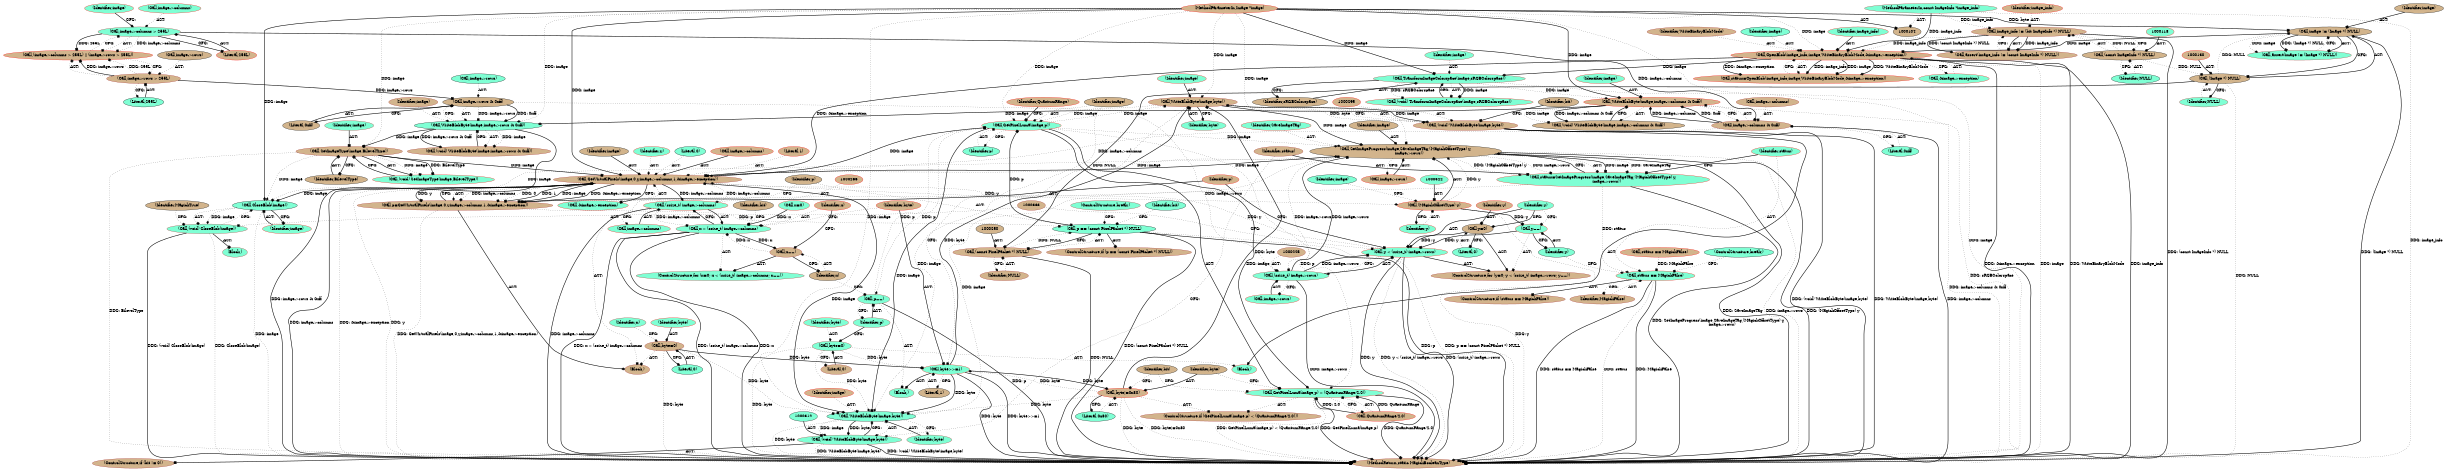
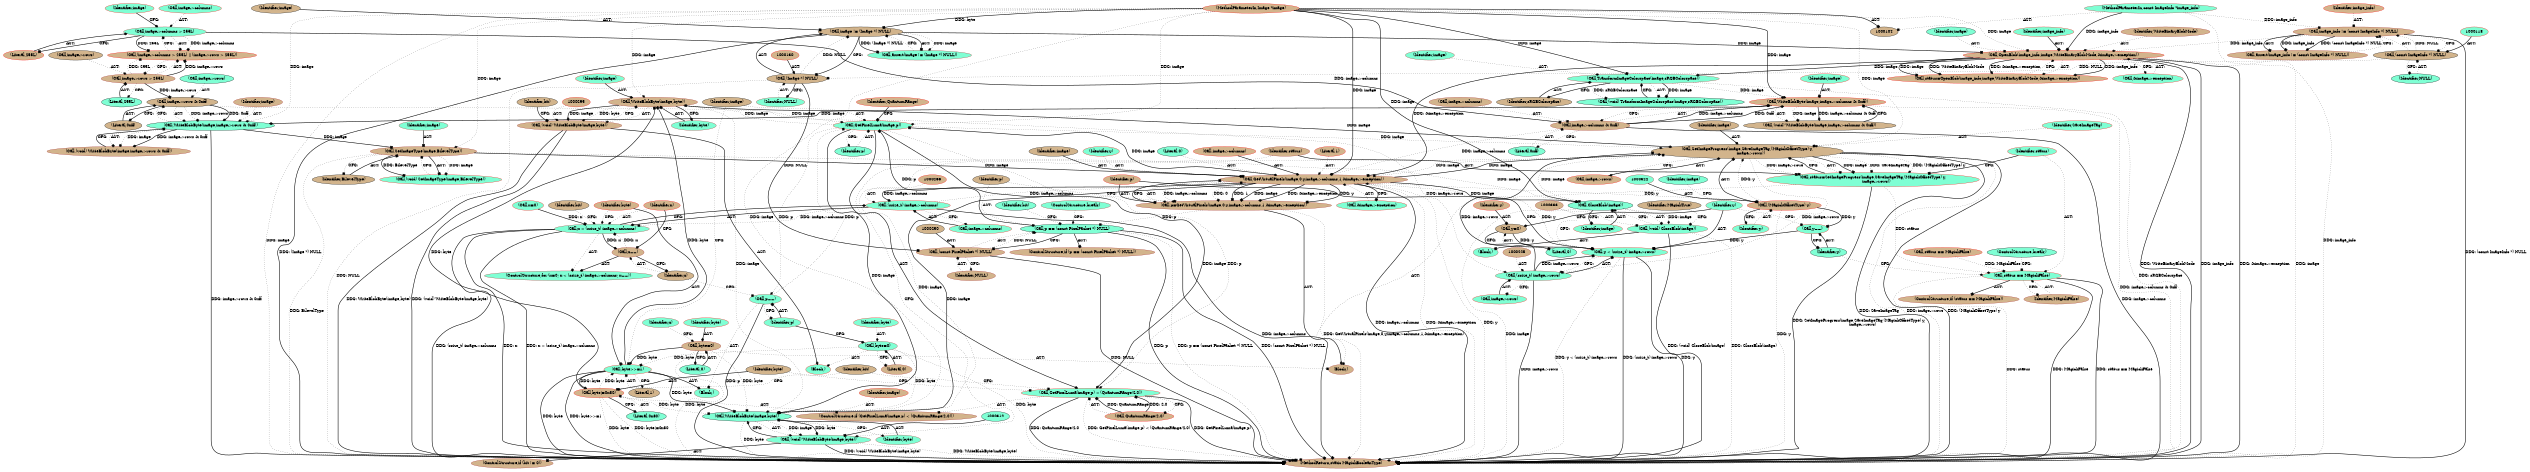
node "(Call,image_info != (bit ImageInfo *) NULL)": label "(Call,image_info != (bit ImageInfo *) NULL)" -> "(Call,image_info != (const ImageInfo *) NULL)"
node "(Call,(void) TransformImageColorspace(image,sRGBColorspace))": color red -> black
edge "(Call,SetImageType(image,BilevelType))" -> "(Identifier,BilevelType)": style bold -> dotted
edge "(Call,(void) SetImageType(image,BilevelType))" -> "(Call,SetImageType(image,BilevelType))": style bold -> dotted
node "(ControlStructure,for (y=0; y < (ssize_t) image->rows; y++))": removed
